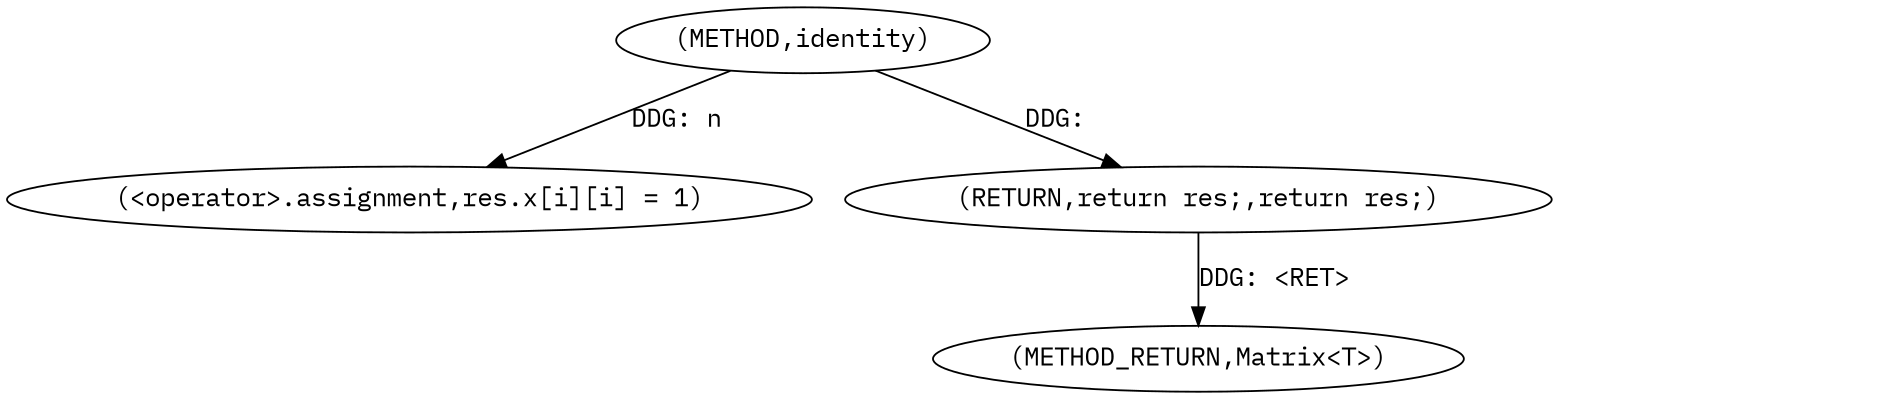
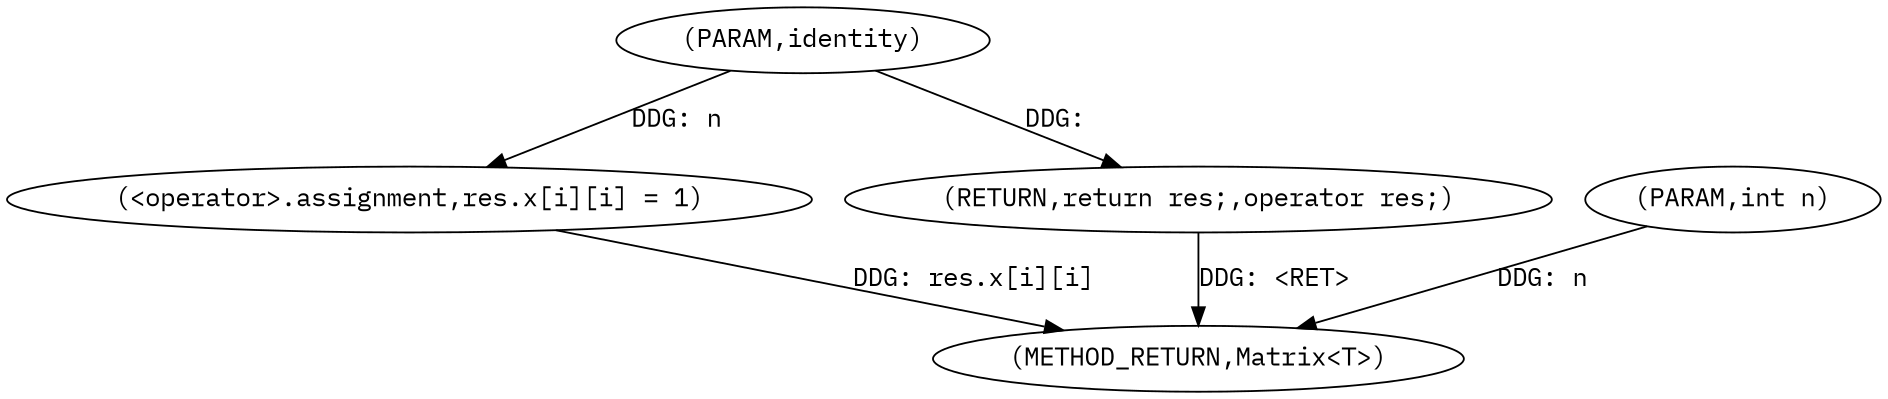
node "(METHOD,identity)": label "(METHOD,identity)" -> "(PARAM,identity)"
node "(RETURN,return res;,return res;)": label "(RETURN,return res;,return res;)" -> "(RETURN,return res;,operator res;)"
node "(PARAM,int n)": added
edge "(<operator>.assignment,res.x[i][i] = 1)" -> "(METHOD_RETURN,Matrix<T>)": added, label "DDG: res.x[i][i]"
